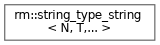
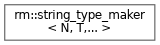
node "rm::string_type_string < N, T,... >": label "rm::string_type_string < N, T,... >" -> "rm::string_type_maker < N, T,... >"
